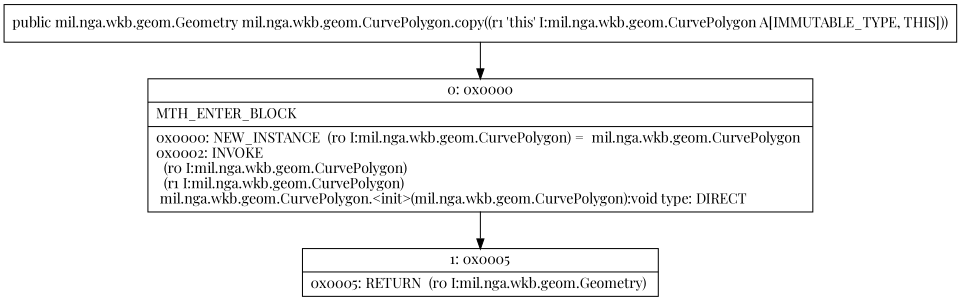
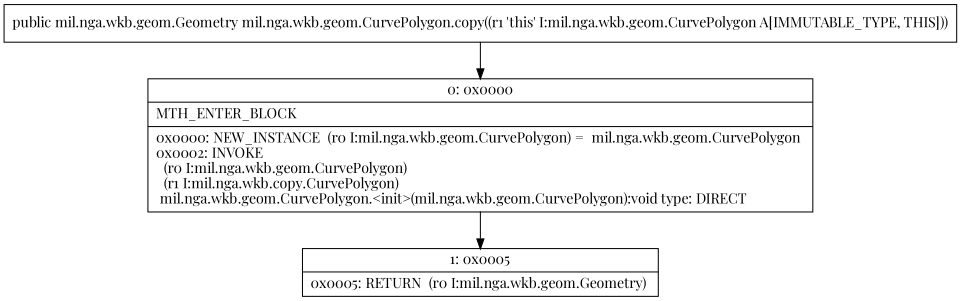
node "0: 0x0000": text "(r1 I:mil.nga.wkb.geom.CurvePolygon)" -> "(r1 I:mil.nga.wkb.copy.CurvePolygon)"
